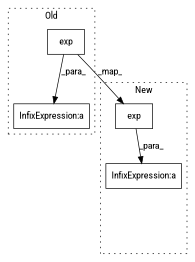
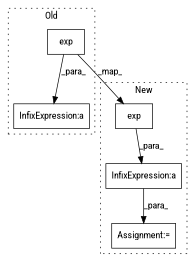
node "Assignment:=": added
